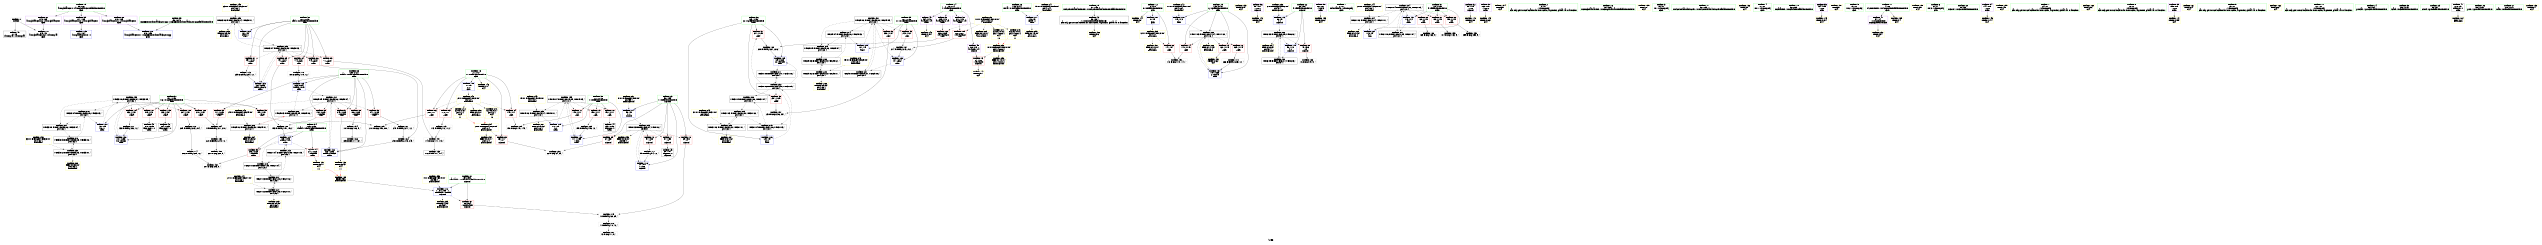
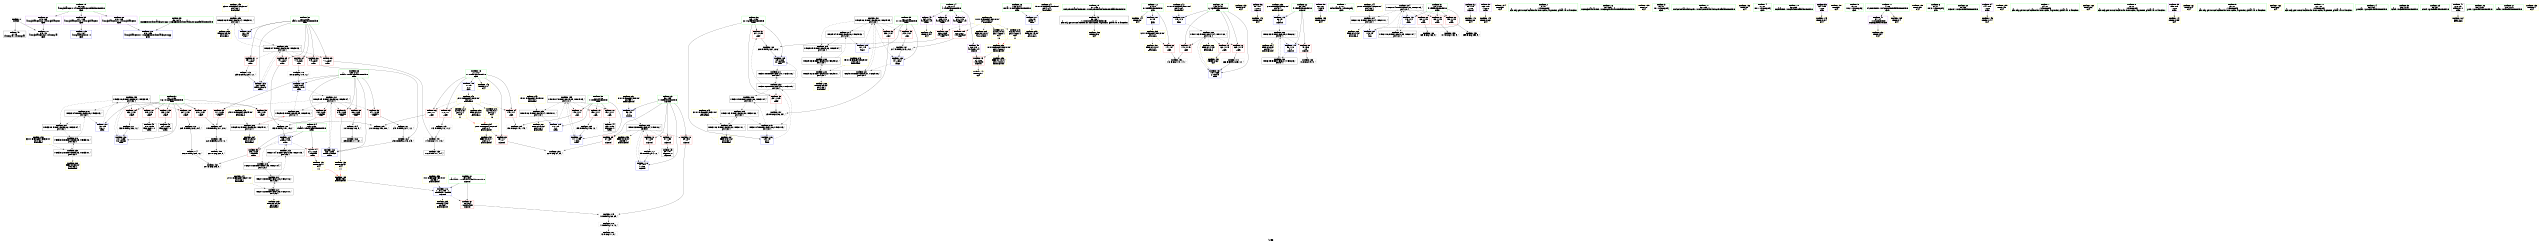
edge "NodeID: 29" -> "NodeID: 222": now "NodeID: 29" -> "NodeID: 76"
node "NodeID: 128": text "main" -> "valich"
